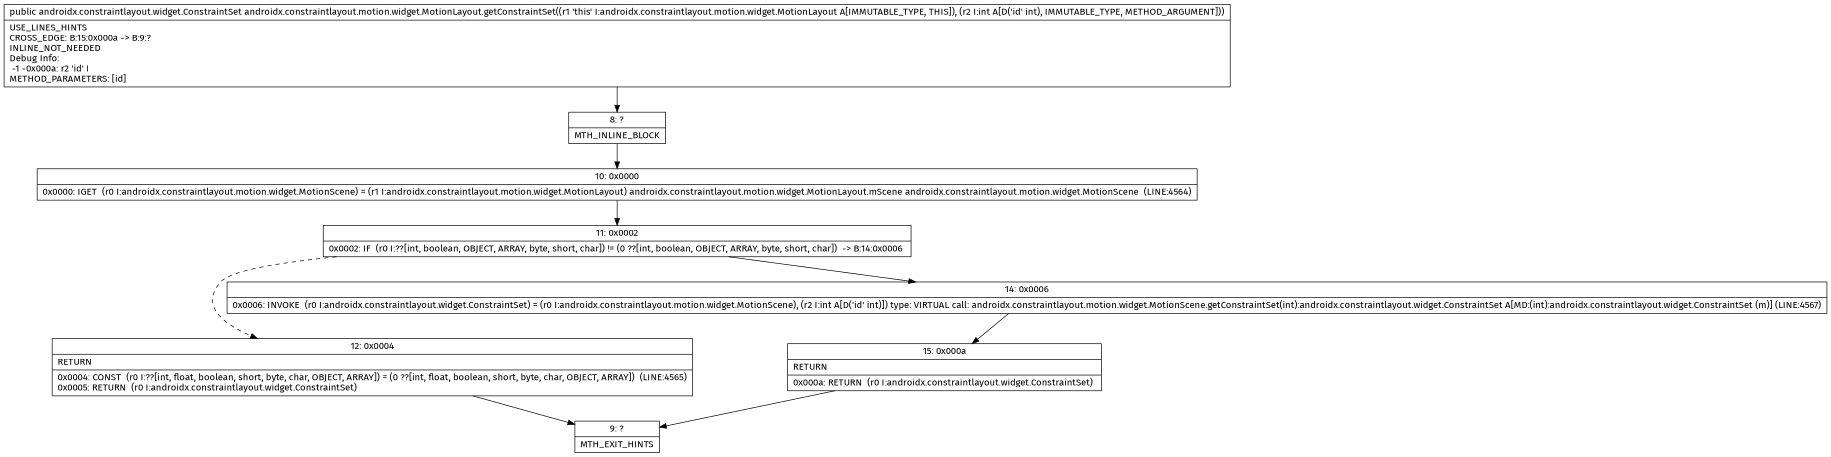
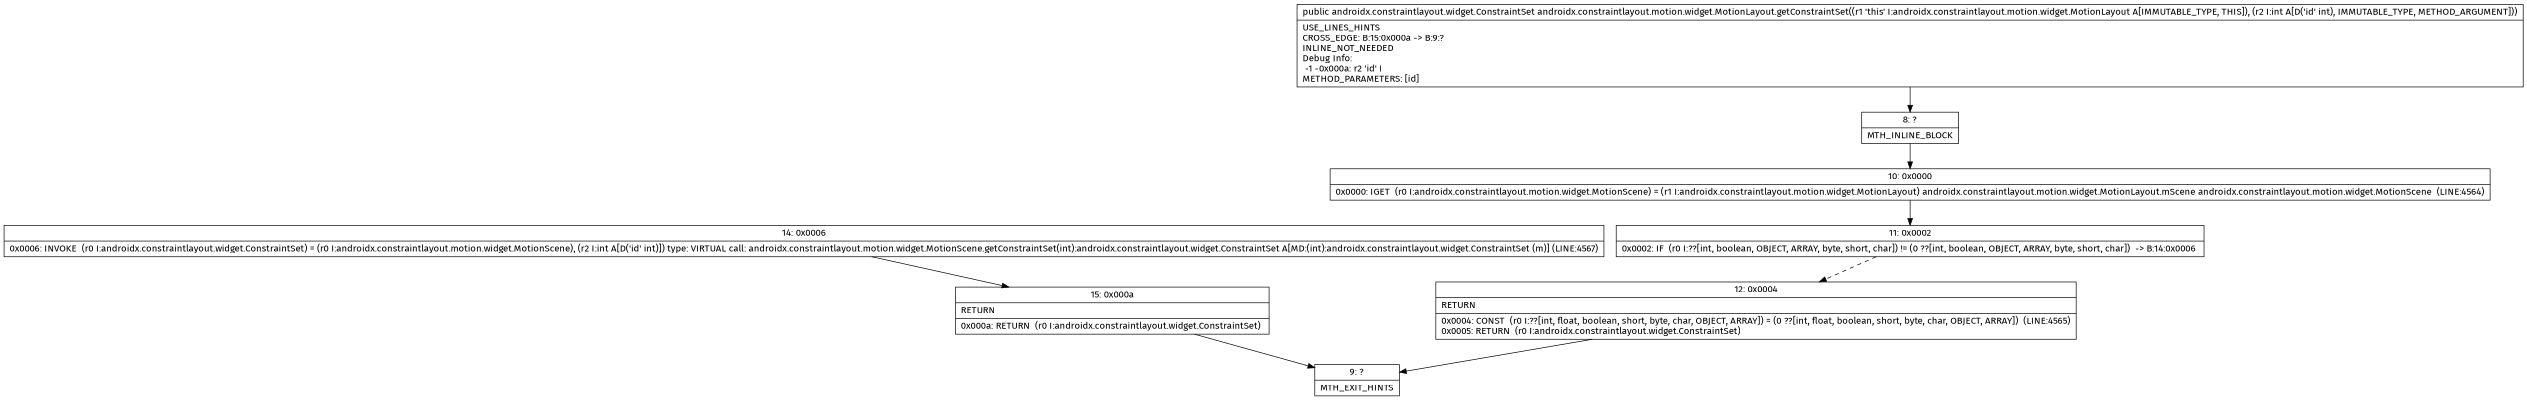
edge "11: 0x0002" -> "14: 0x0006": removed
